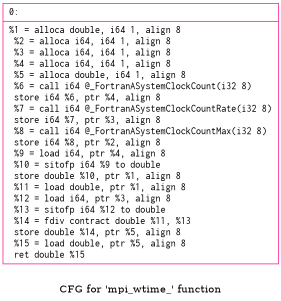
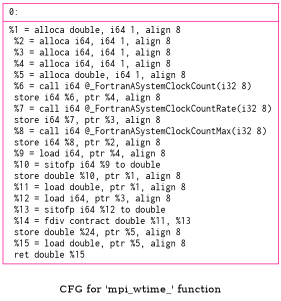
node "0:": text "store double %14, ptr %5, align 8" -> "store double %24, ptr %5, align 8"
